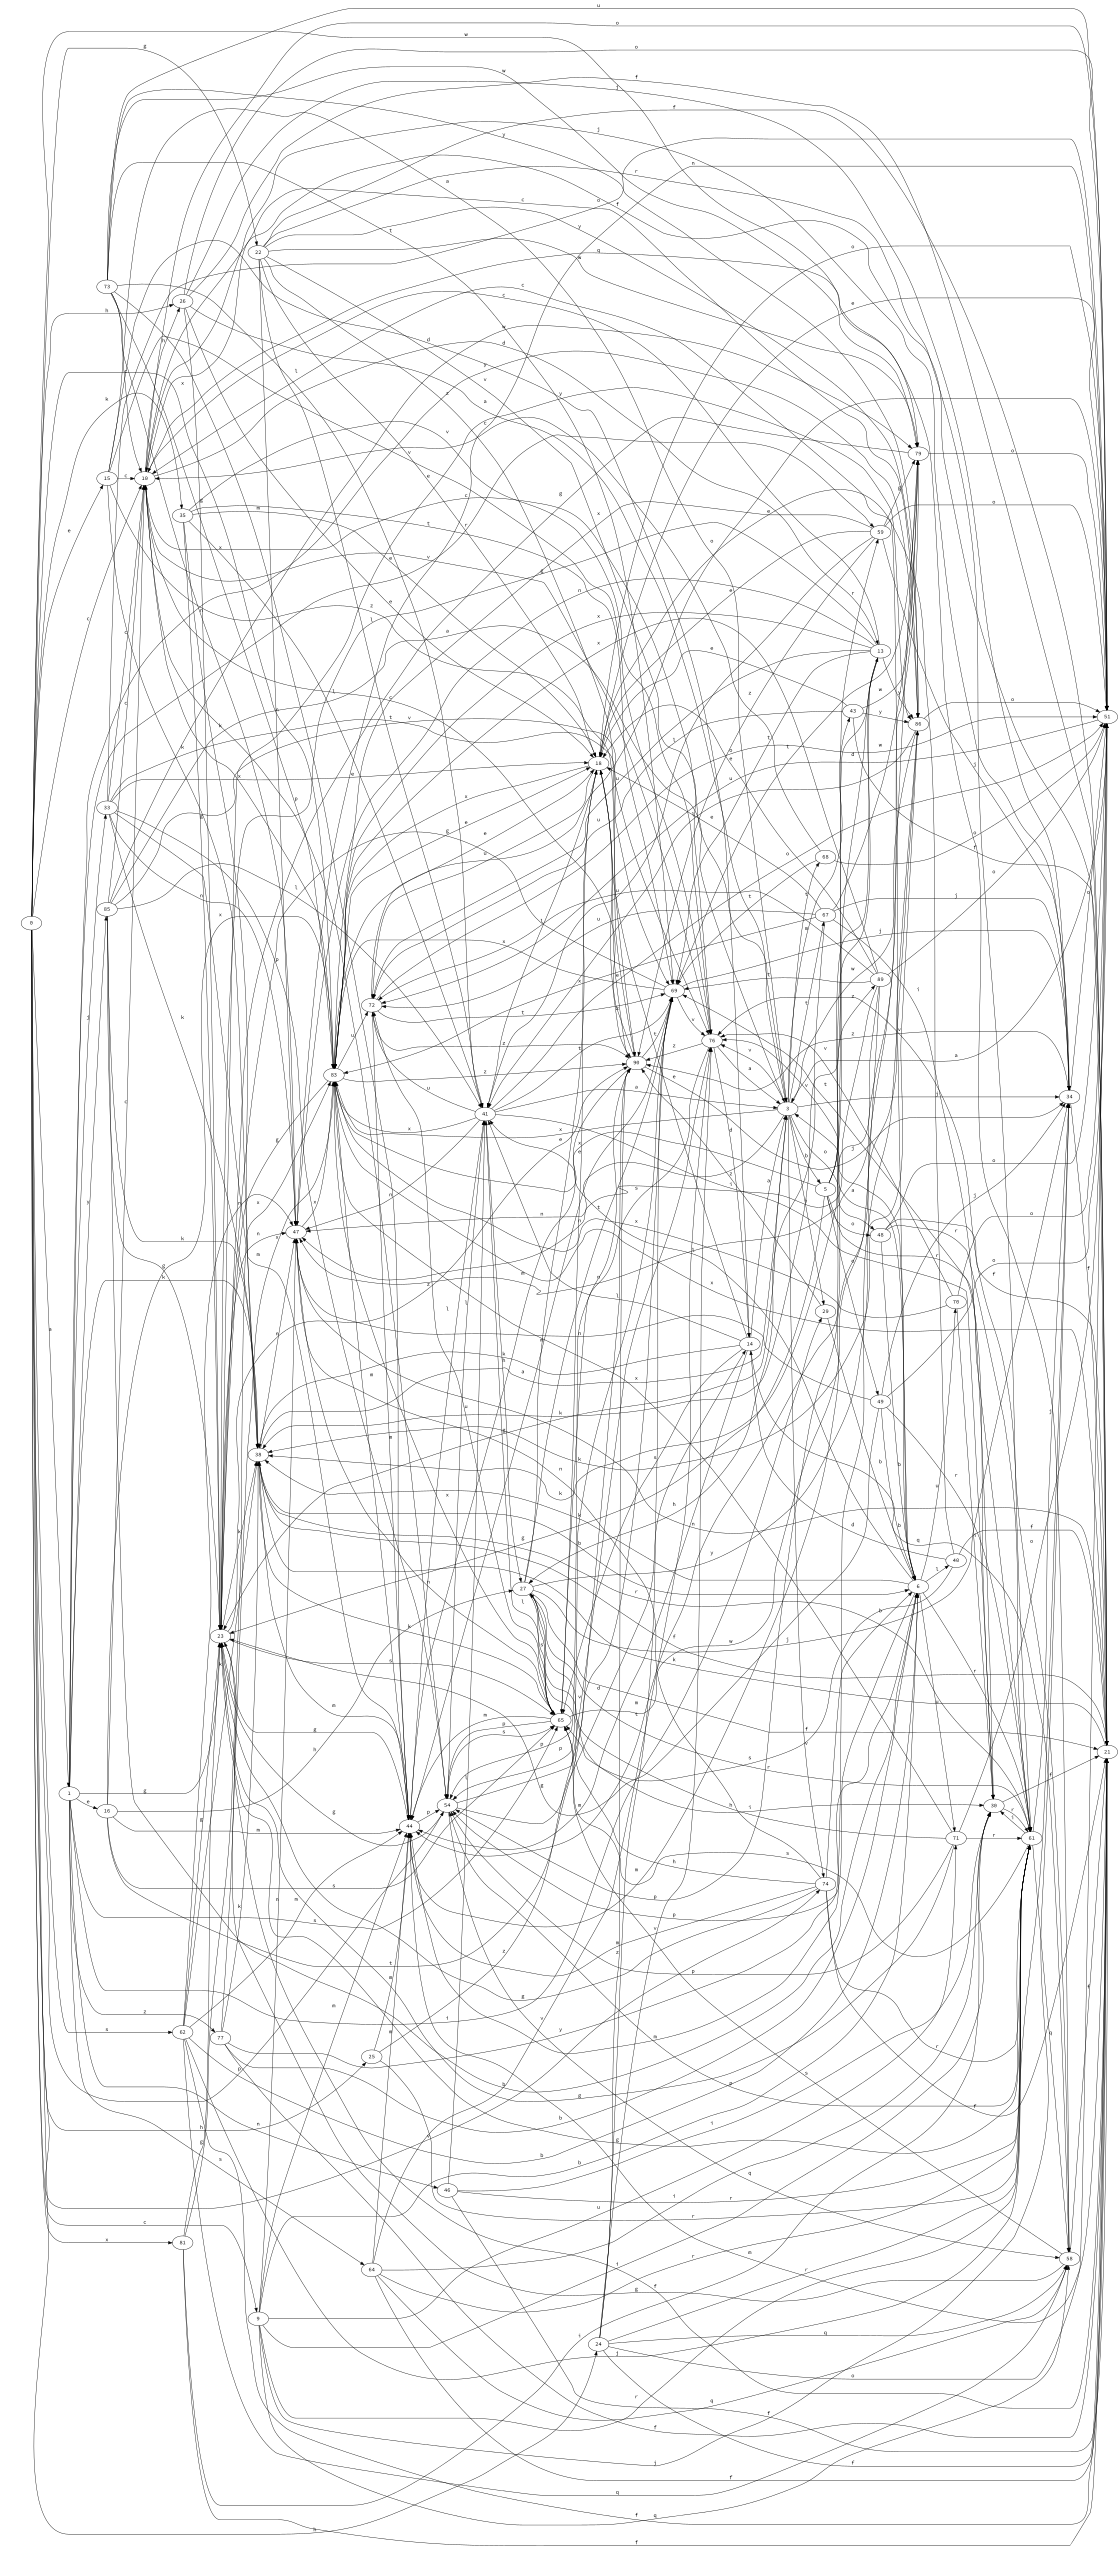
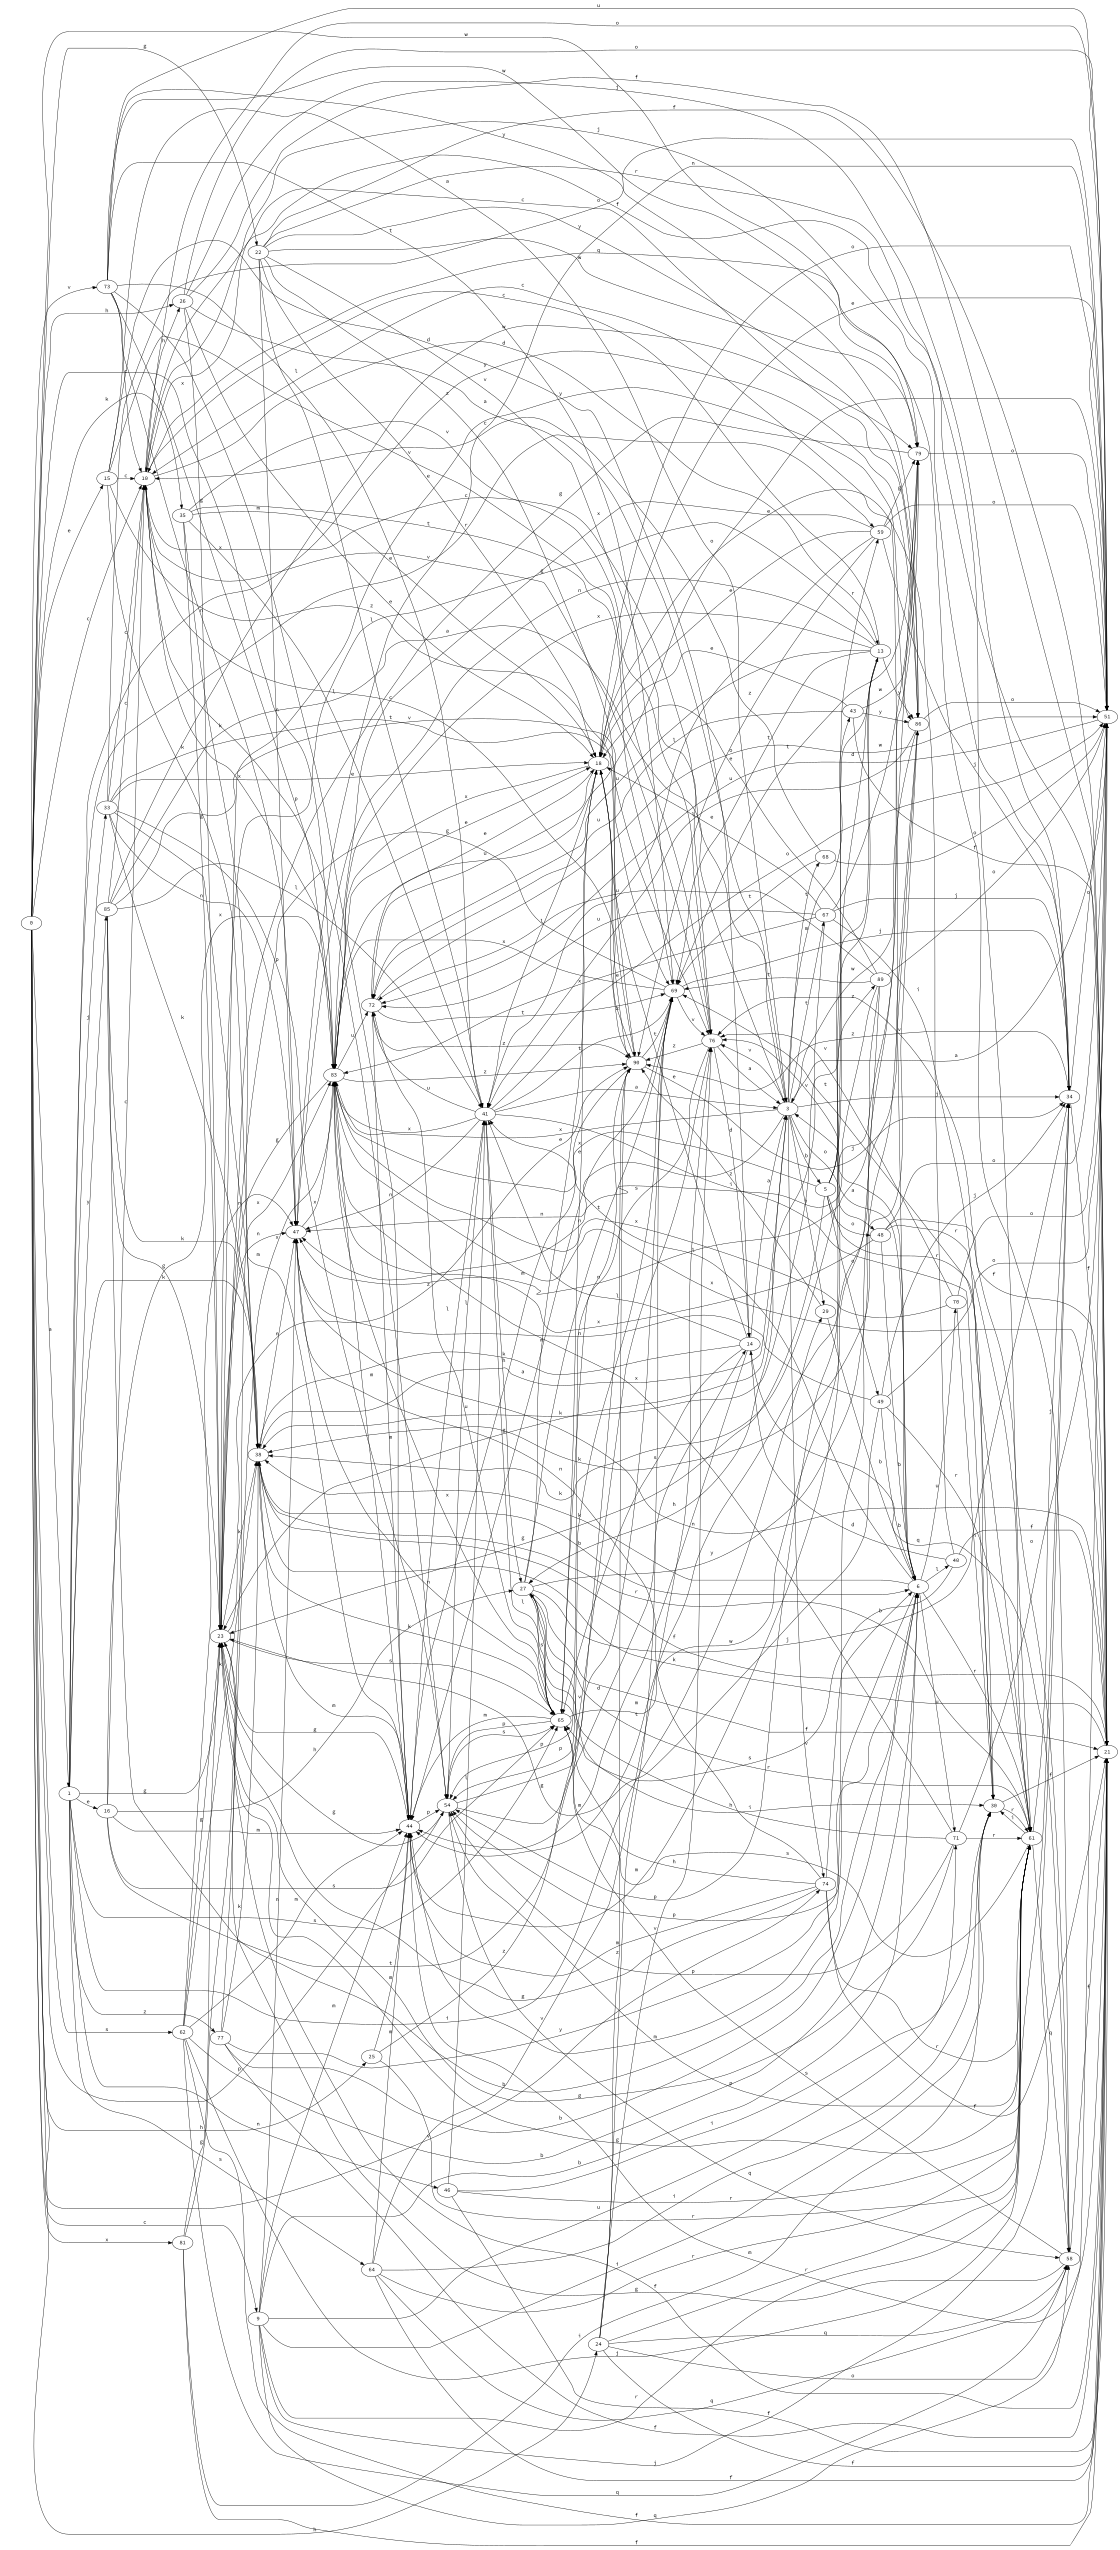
edge "0" -> "73": added, label "v"
edge "89" -> "83": now "48" -> "83"
